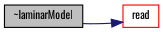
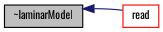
edge "~laminarModel" -> "read": reversed
